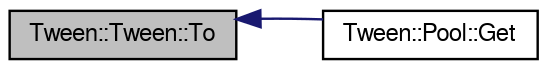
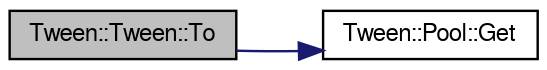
edge "Tween::Pool::Get" -> "Tween::Tween::To": reversed
